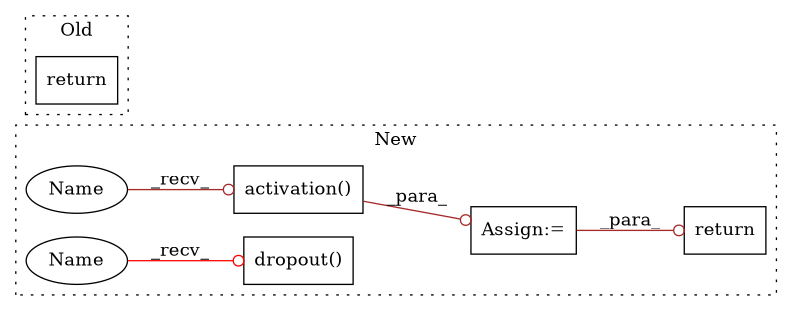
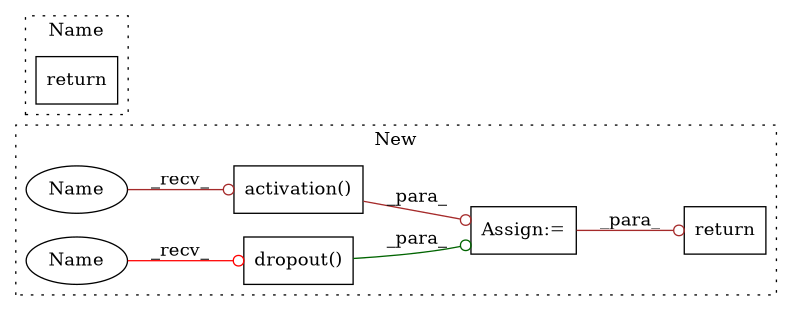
cluster "Old": label "Old" -> "Name"
edge "dropout()" -> "Assign:=": added, label "_para_"
